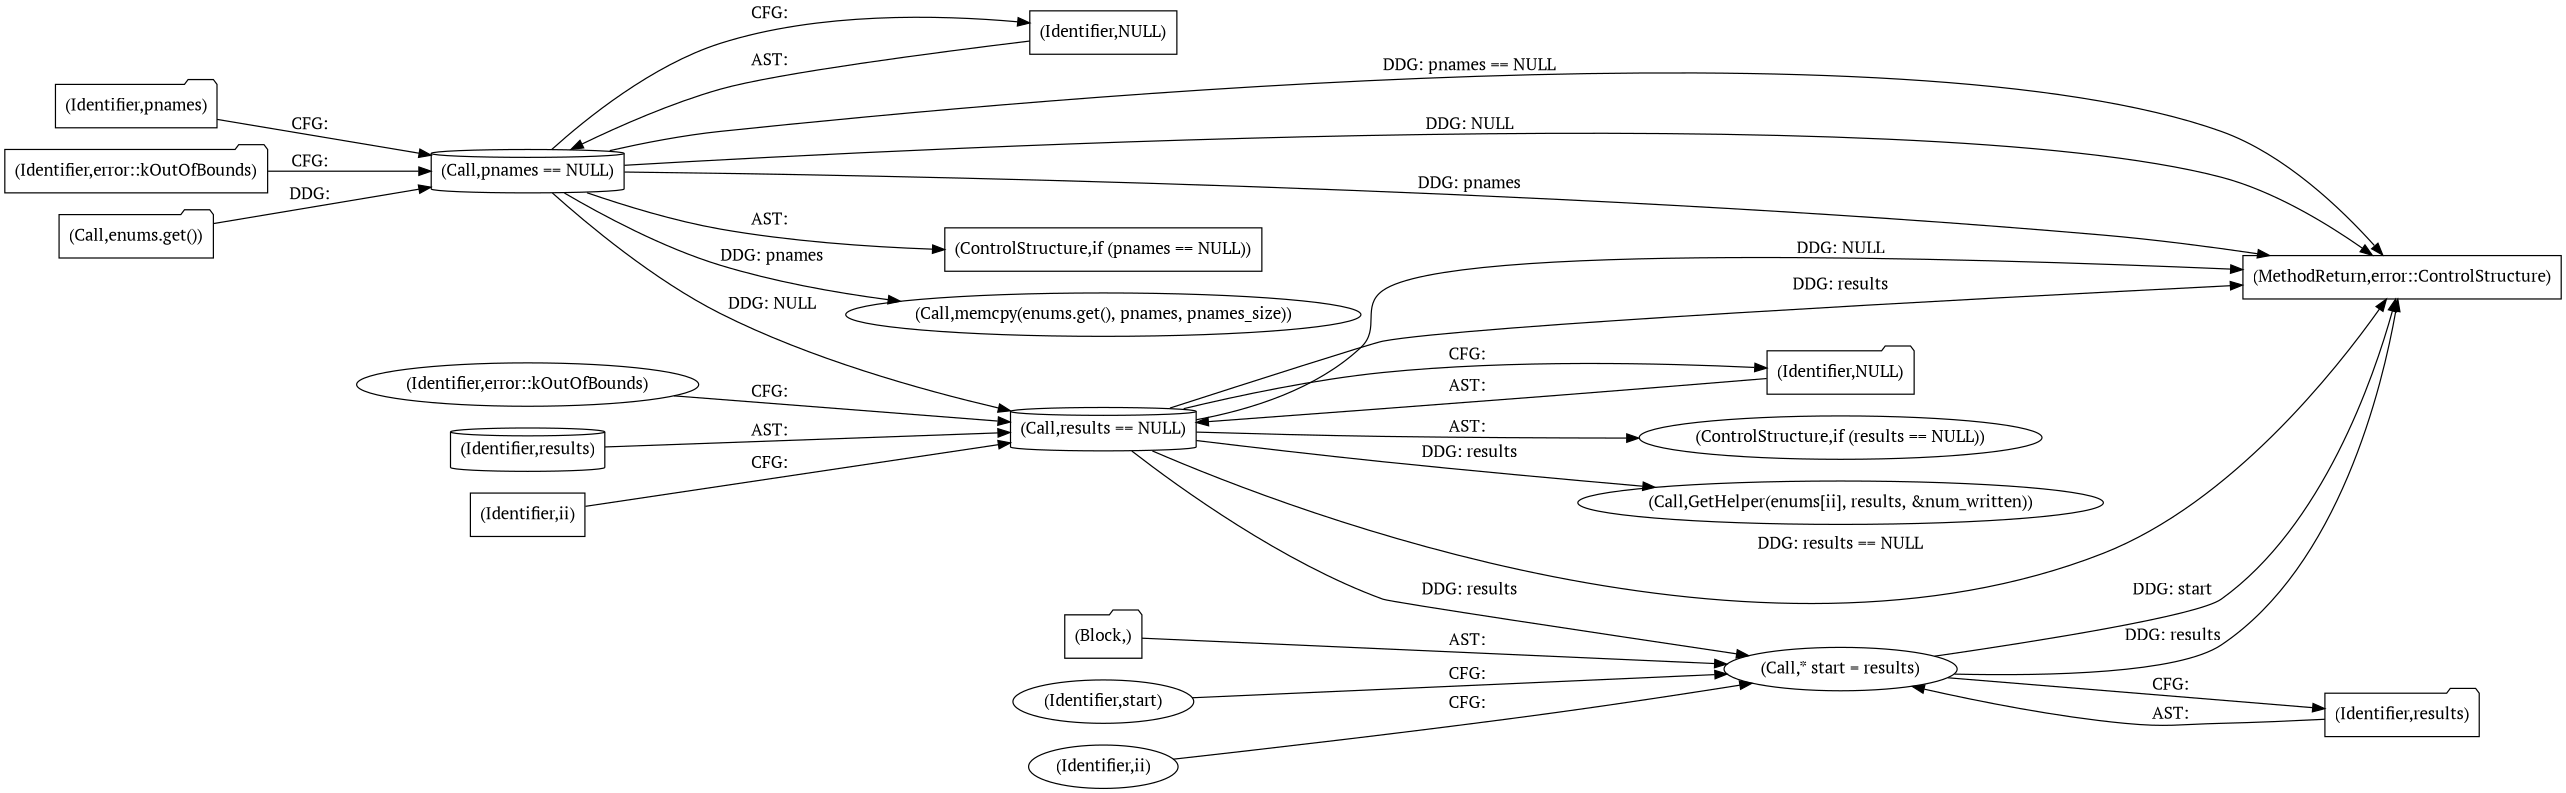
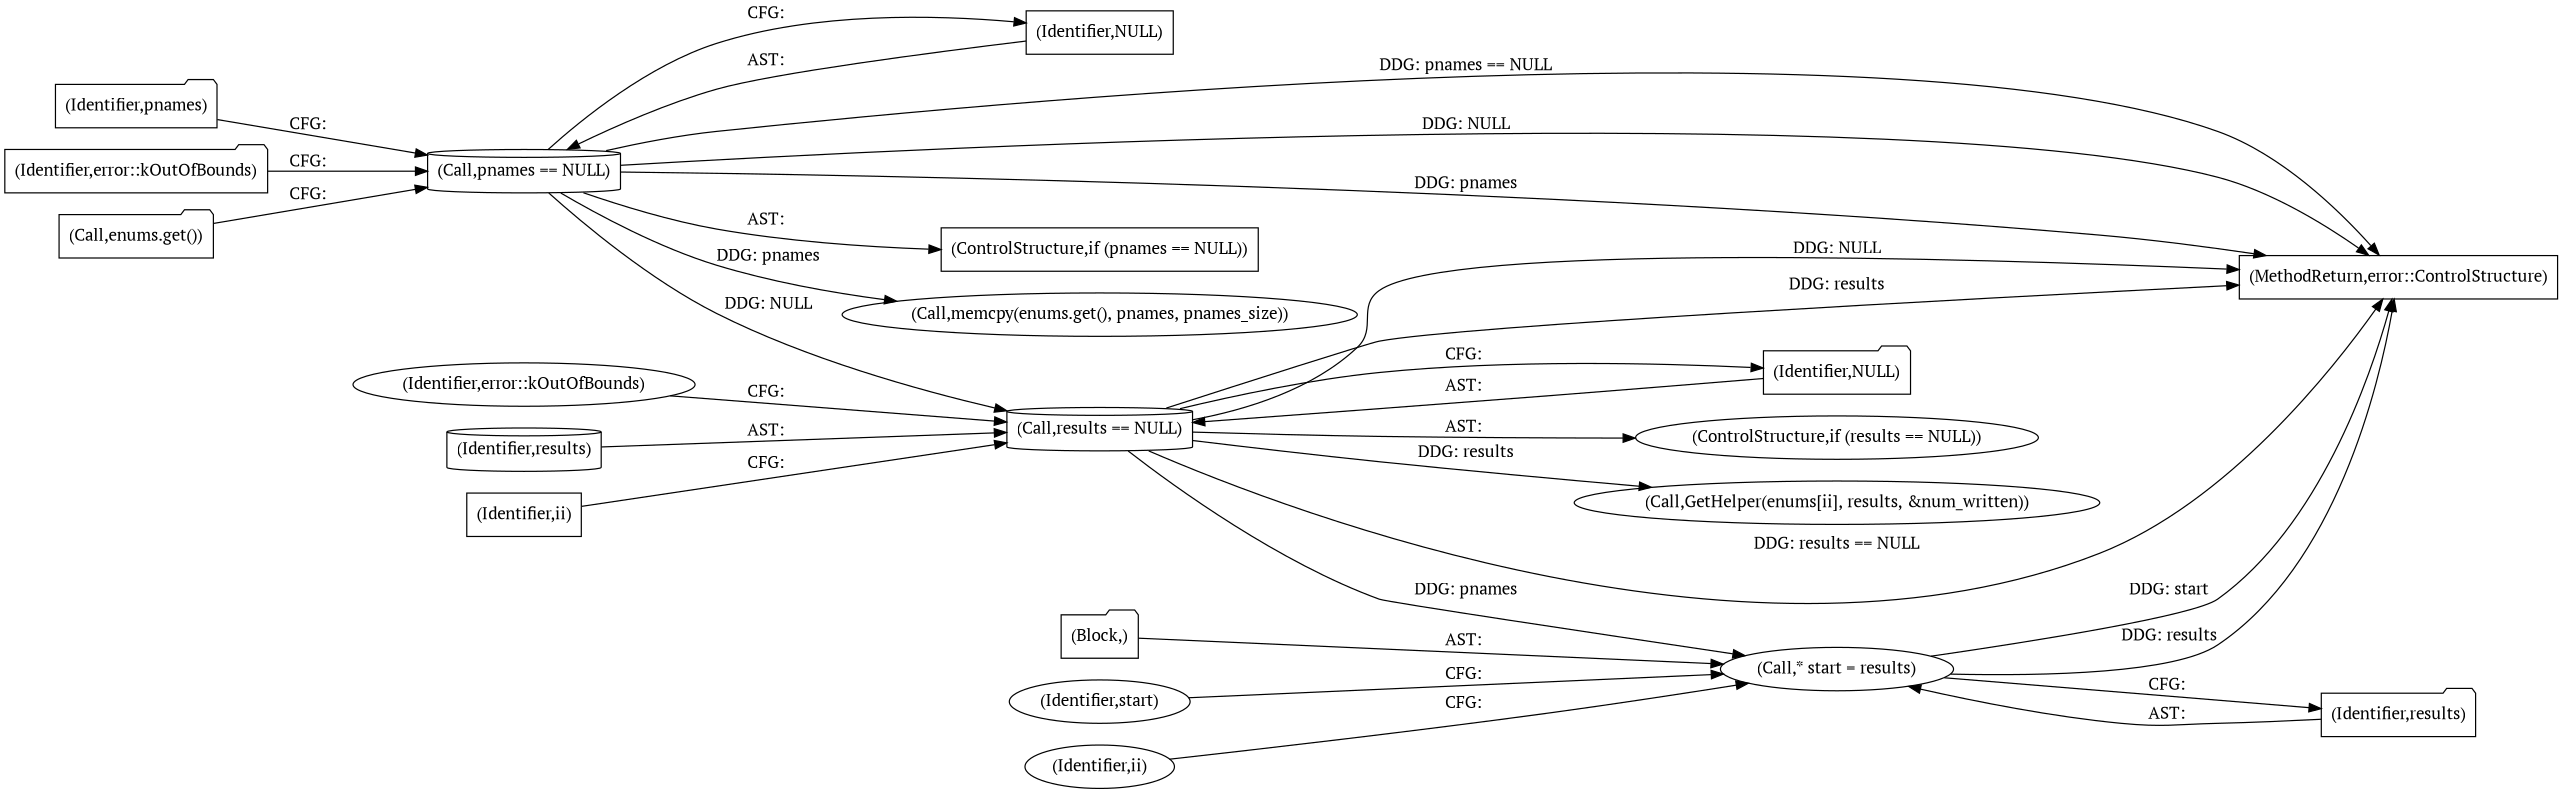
edge "(Call,enums.get())" -> "(Call,pnames == NULL)": label "DDG: " -> "CFG: "
edge "(Call,results == NULL)" -> "(Call,* start = results)": label "DDG: results" -> "DDG: pnames"
